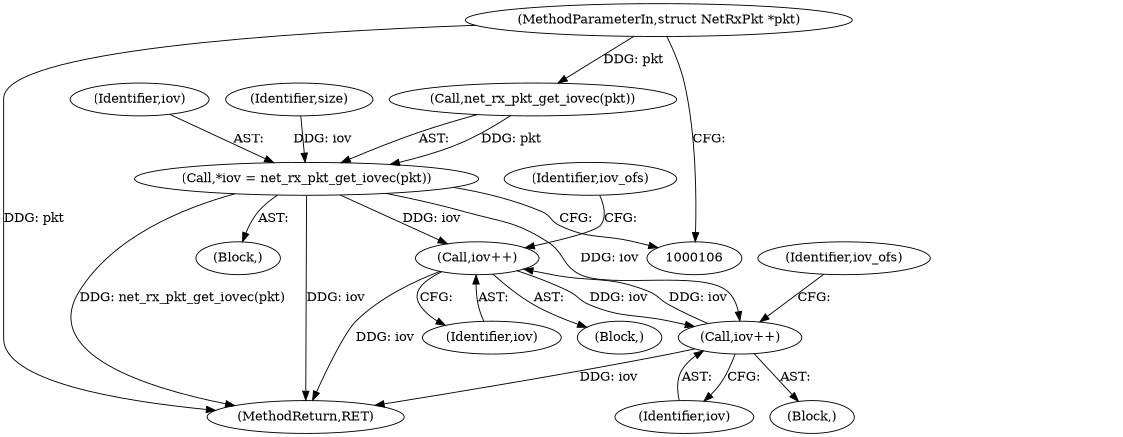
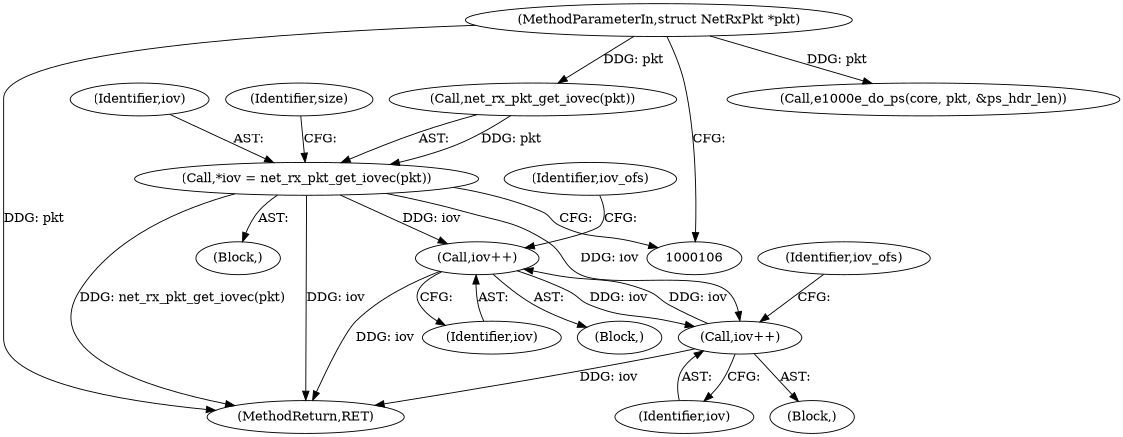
node "(Call,e1000e_do_ps(core, pkt, &ps_hdr_len))": added
edge "(Identifier,size)" -> "(Call,*iov = net_rx_pkt_get_iovec(pkt))": label "DDG: iov" -> "CFG: "
